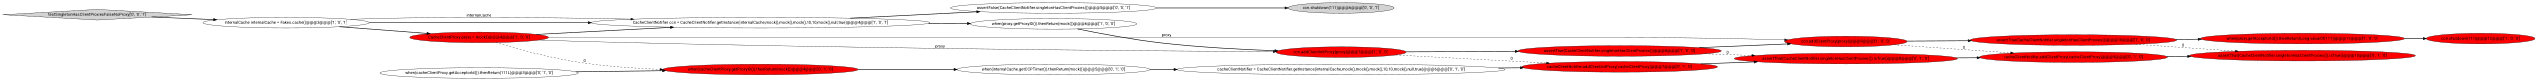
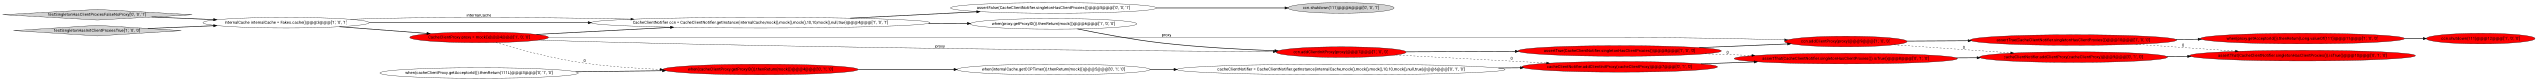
node "testSingletonHasInitClientProxiesTrue['1', '0', '0']": added
